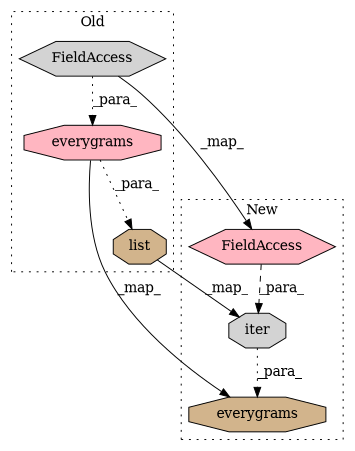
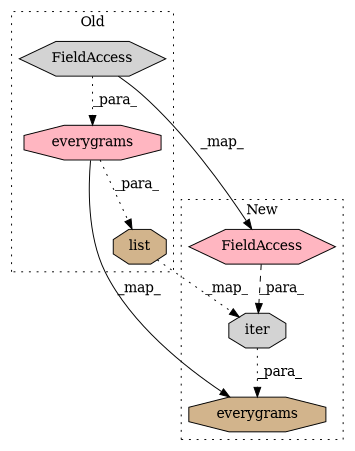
edge "list" -> "iter": style solid -> dotted
